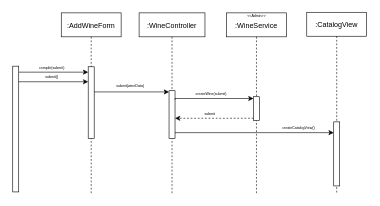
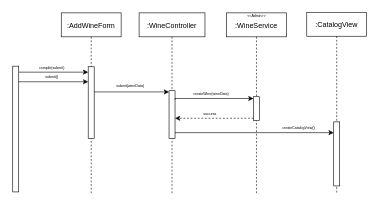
node "createWine(submit)": label "createWine(submit)" -> "createWine(wineData)"
node "submit": label "submit" -> "success"
